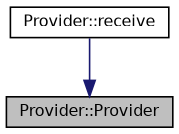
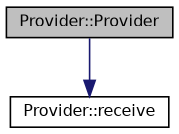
edge "Provider::receive" -> "Provider::Provider": reversed
